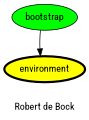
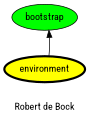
edge "bootstrap" -> "environment": reversed
